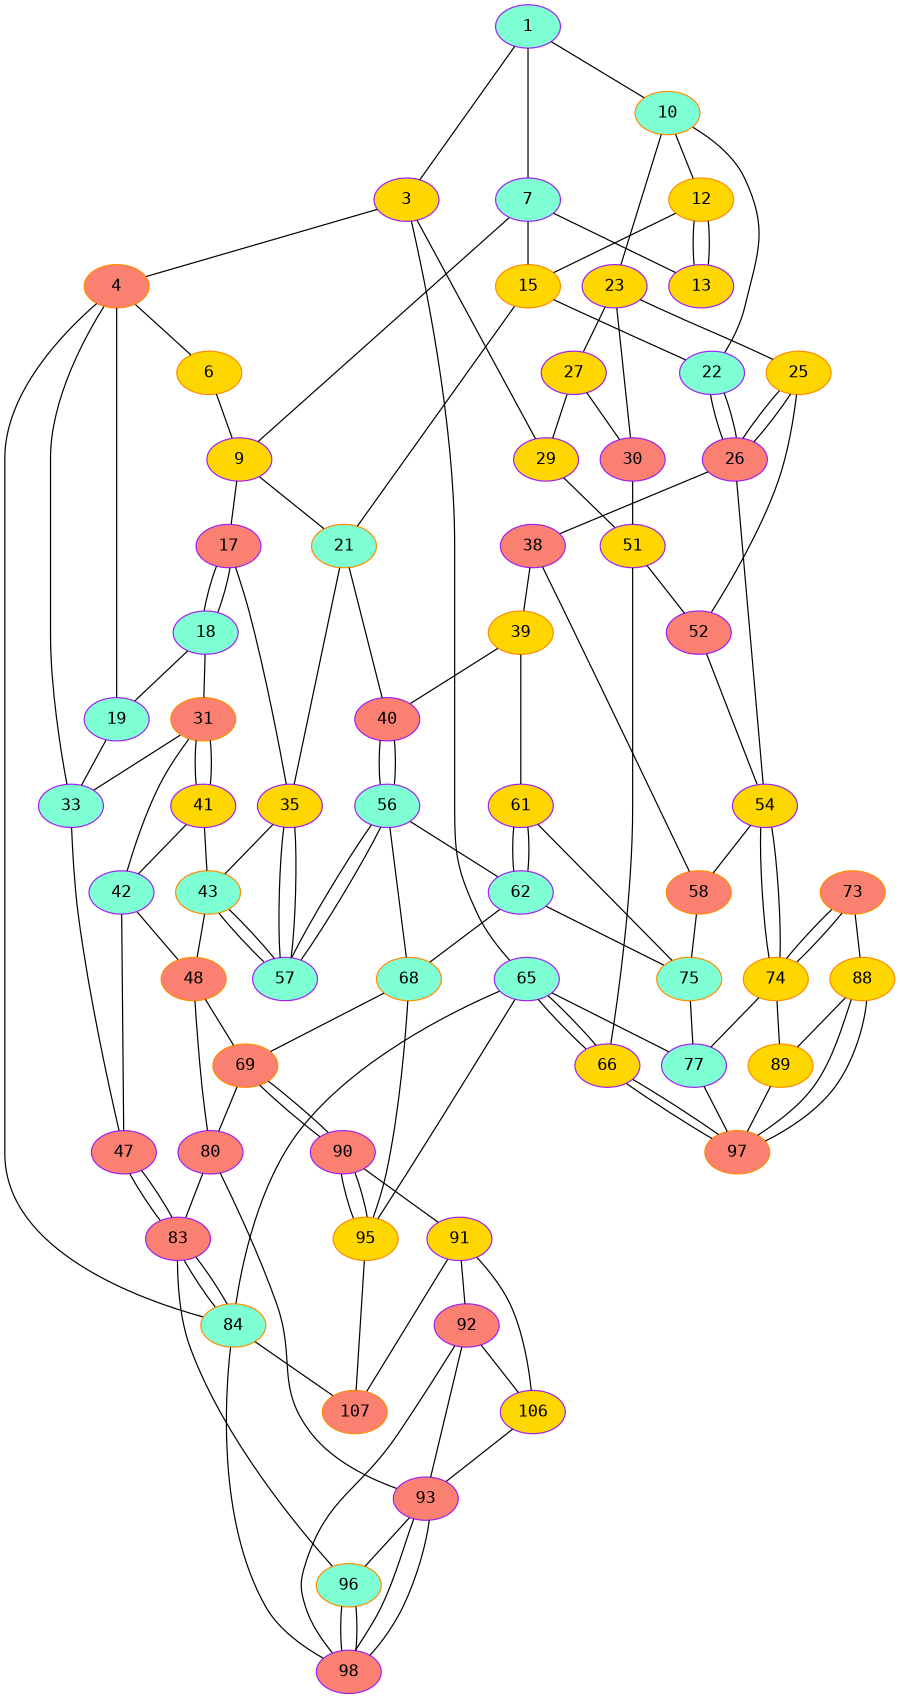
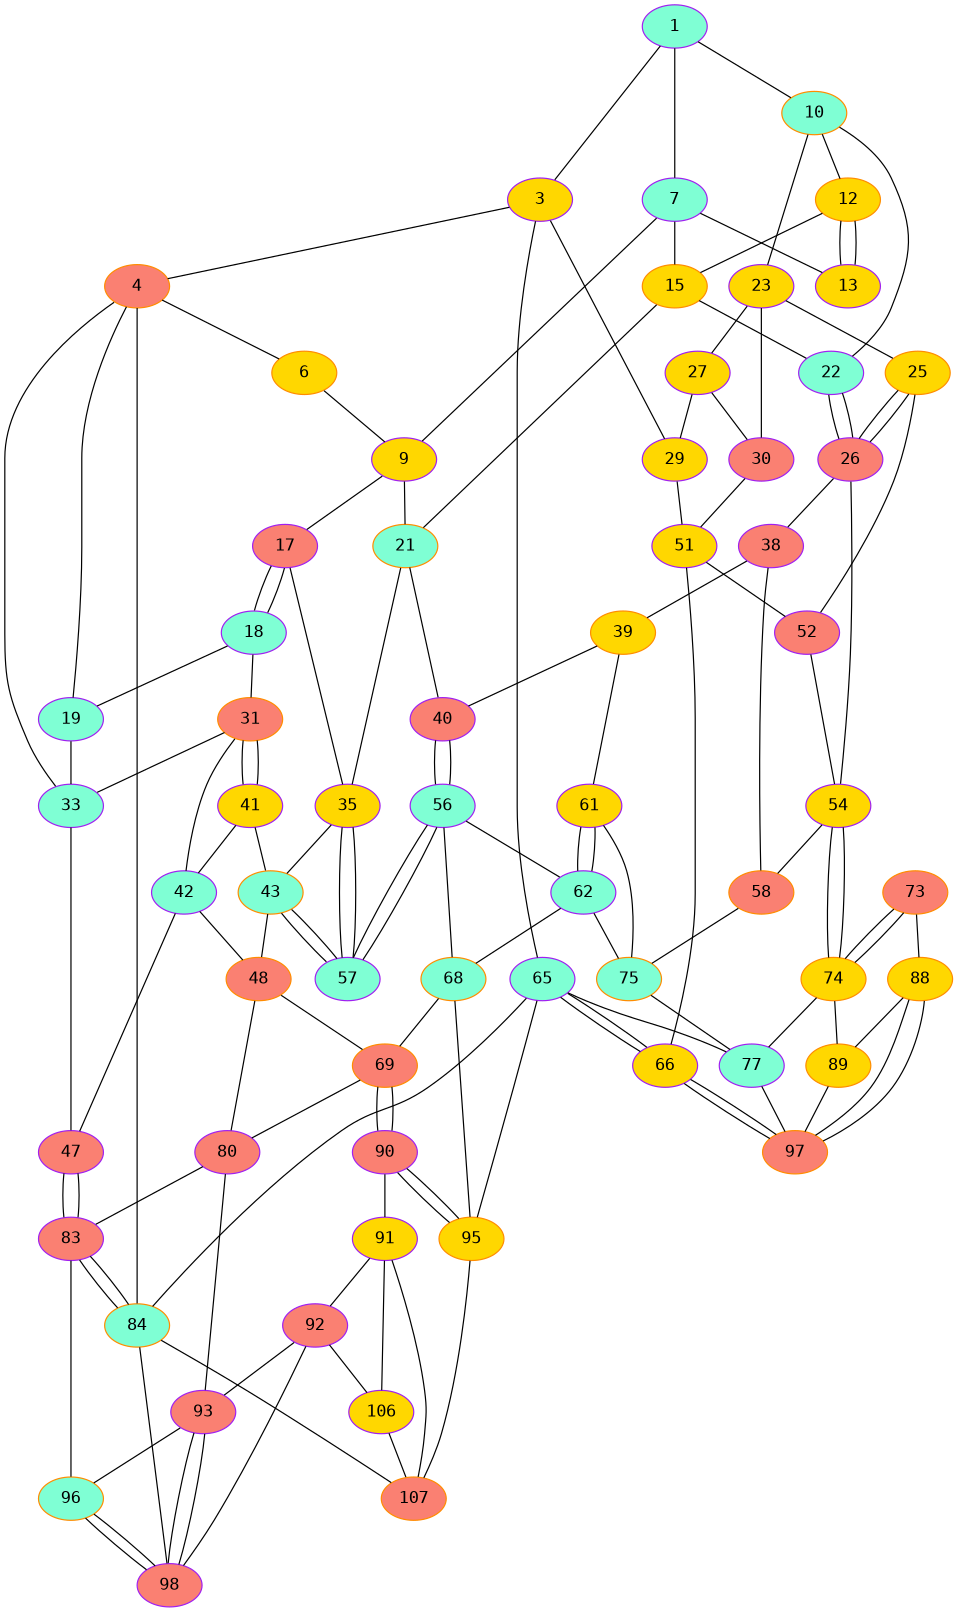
edge "106" -- "93": now "106" -- "107"
